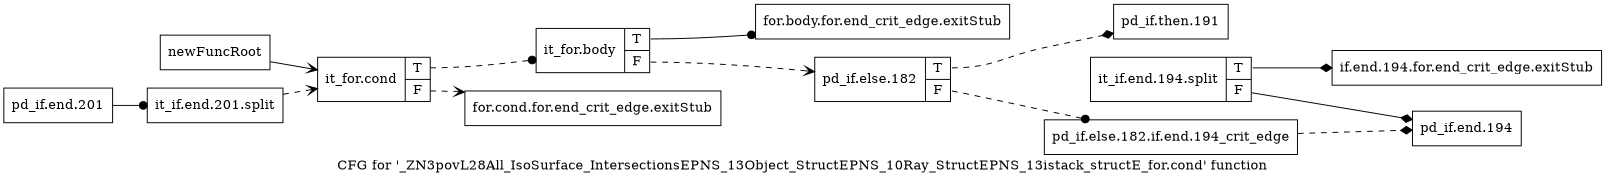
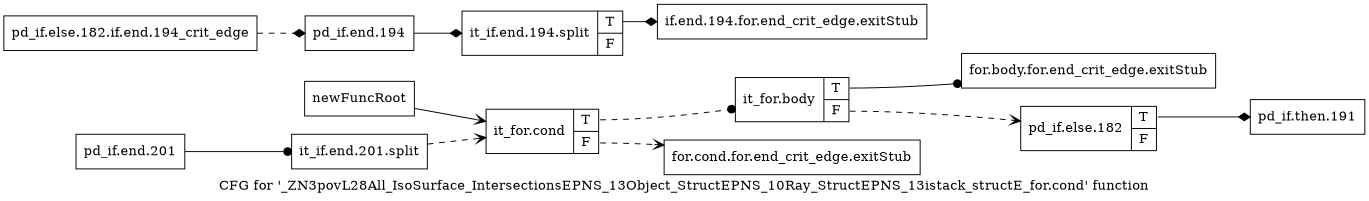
edge "pd_if.else.182" -> "pd_if.then.191": style dashed -> solid
edge "pd_if.else.182" -> "pd_if.else.182.if.end.194_crit_edge": removed
edge "it_if.end.194.split" -> "pd_if.end.194": reversed
